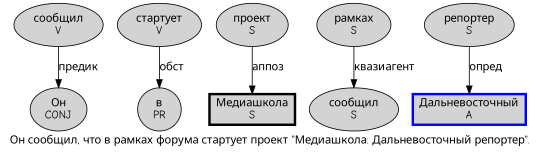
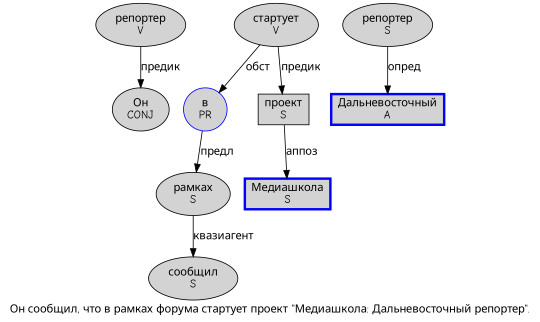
node "сообщил V": label "сообщил V" -> "репортер V"
node "проект S": shape ellipse -> box
edge "стартует V" -> "проект S": added, label "предик"
node "в PR": color black -> blue
node "Медиашкола S": color black -> blue
edge "в PR" -> "рамках S": added, label "предл"
